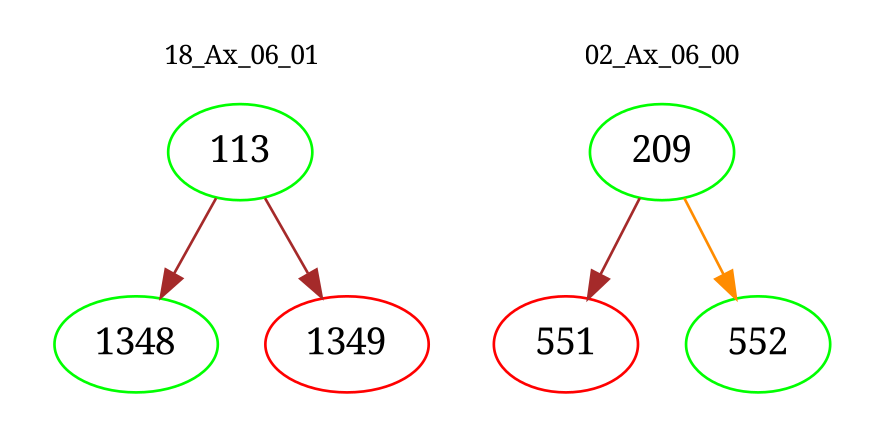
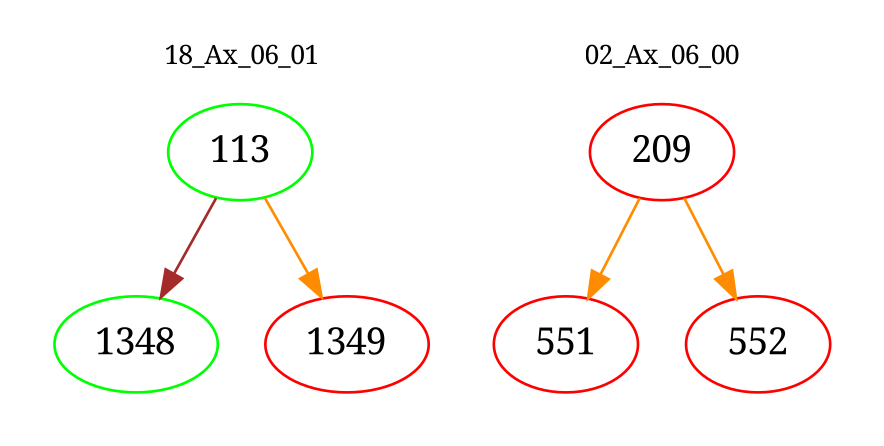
node "209": color green -> red
edge "113" -> "1349": color brown -> darkorange
edge "209" -> "551": color brown -> darkorange
node "552": color green -> red
